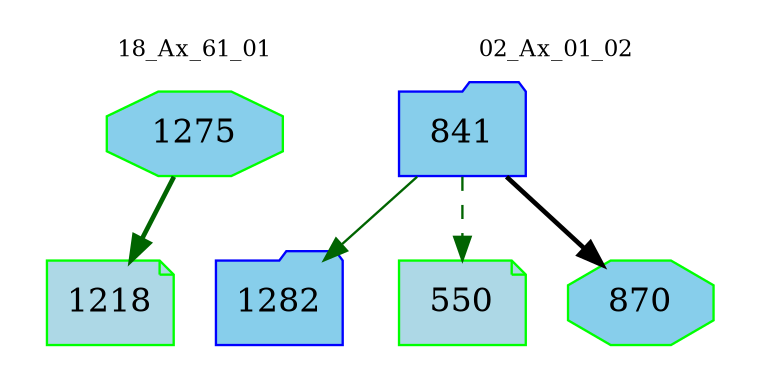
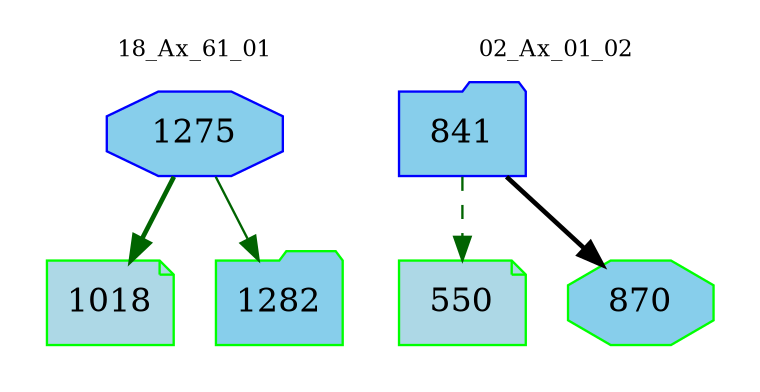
node "1275": color green -> blue
edge "841" -> "1282": now "1275" -> "1282"
node "1218": label "1218" -> "1018"
node "1282": color blue -> green
